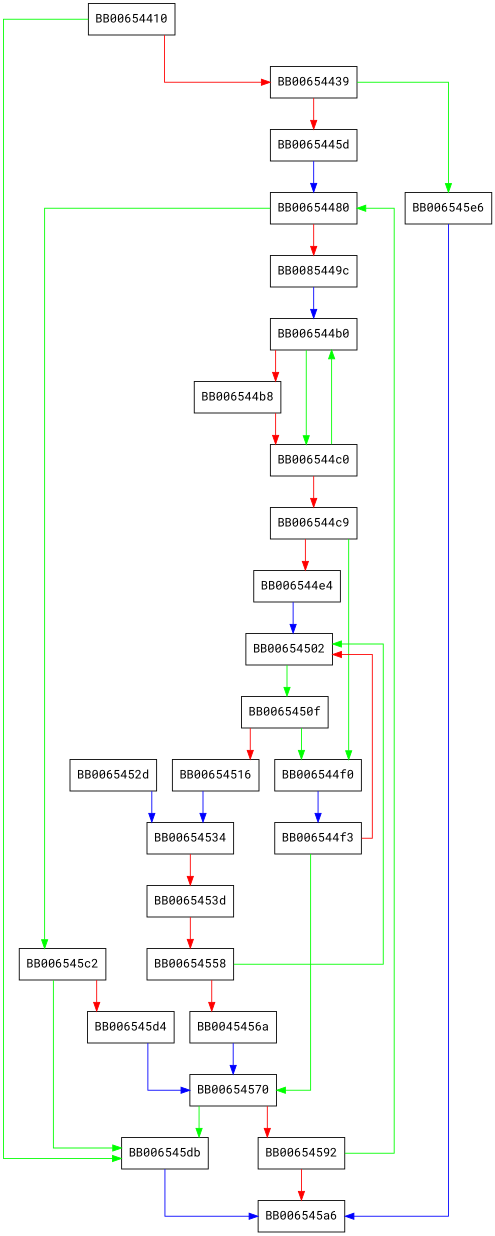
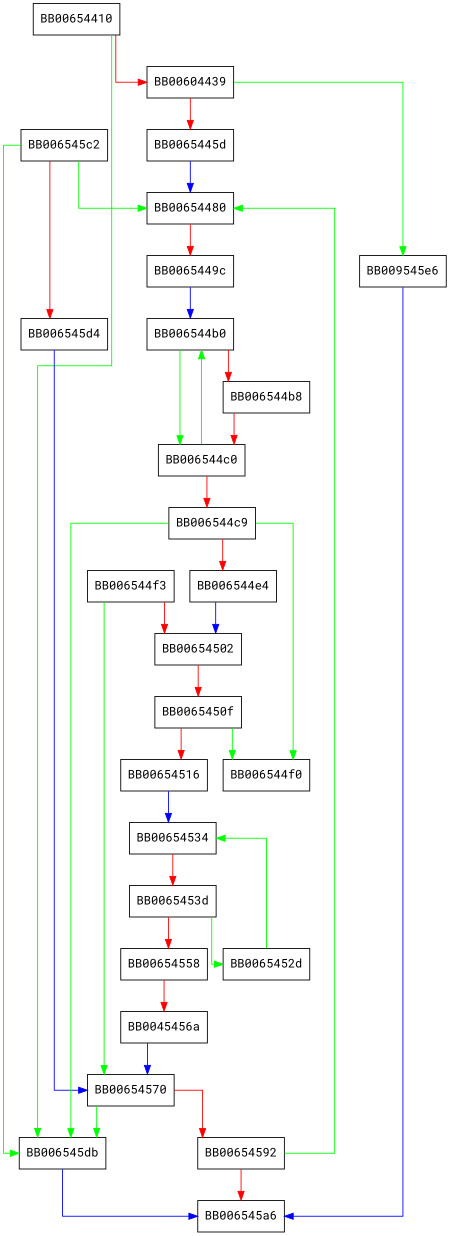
node "BB00654439": label "BB00654439" -> "BB00604439"
node "BB006545e6": label "BB006545e6" -> "BB009545e6"
node "BB0085449c": label "BB0085449c" -> "BB0065449c"
edge "BB00654480" -> "BB006545c2": reversed
edge "BB00654502" -> "BB0065450f": color green -> red
edge "BB006544c9" -> "BB006545db": added
edge "BB0065452d" -> "BB00654534": color blue -> green
edge "BB006544f0" -> "BB006544f3": removed
edge "BB00654558" -> "BB00654502": removed
edge "BB0065453d" -> "BB0065452d": added
